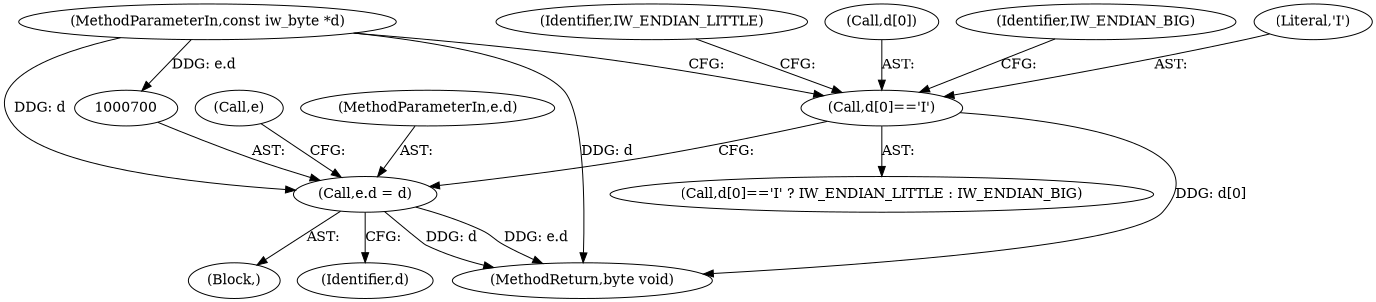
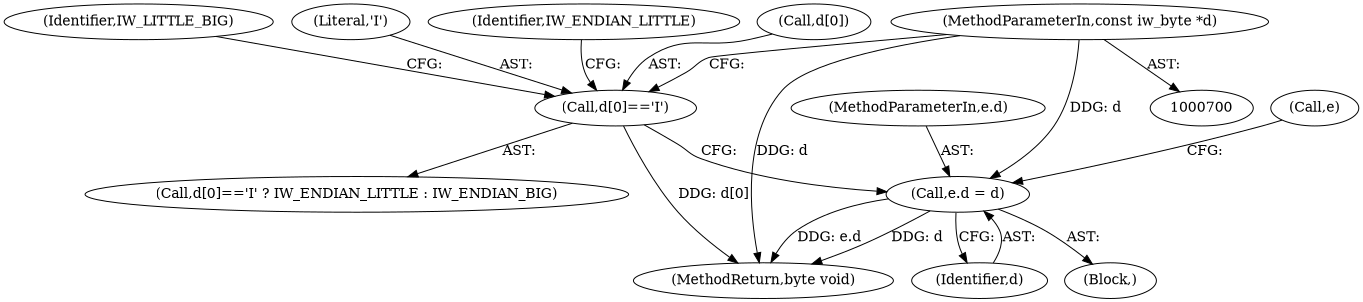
node "(Identifier,IW_ENDIAN_BIG)": label "(Identifier,IW_ENDIAN_BIG)" -> "(Identifier,IW_LITTLE_BIG)"
edge "(MethodParameterIn,const iw_byte *d)" -> "1000700": label "DDG: e.d" -> "AST: "
edge "1000700" -> "(Call,e.d = d)": now "(Identifier,d)" -> "(Call,e.d = d)"
